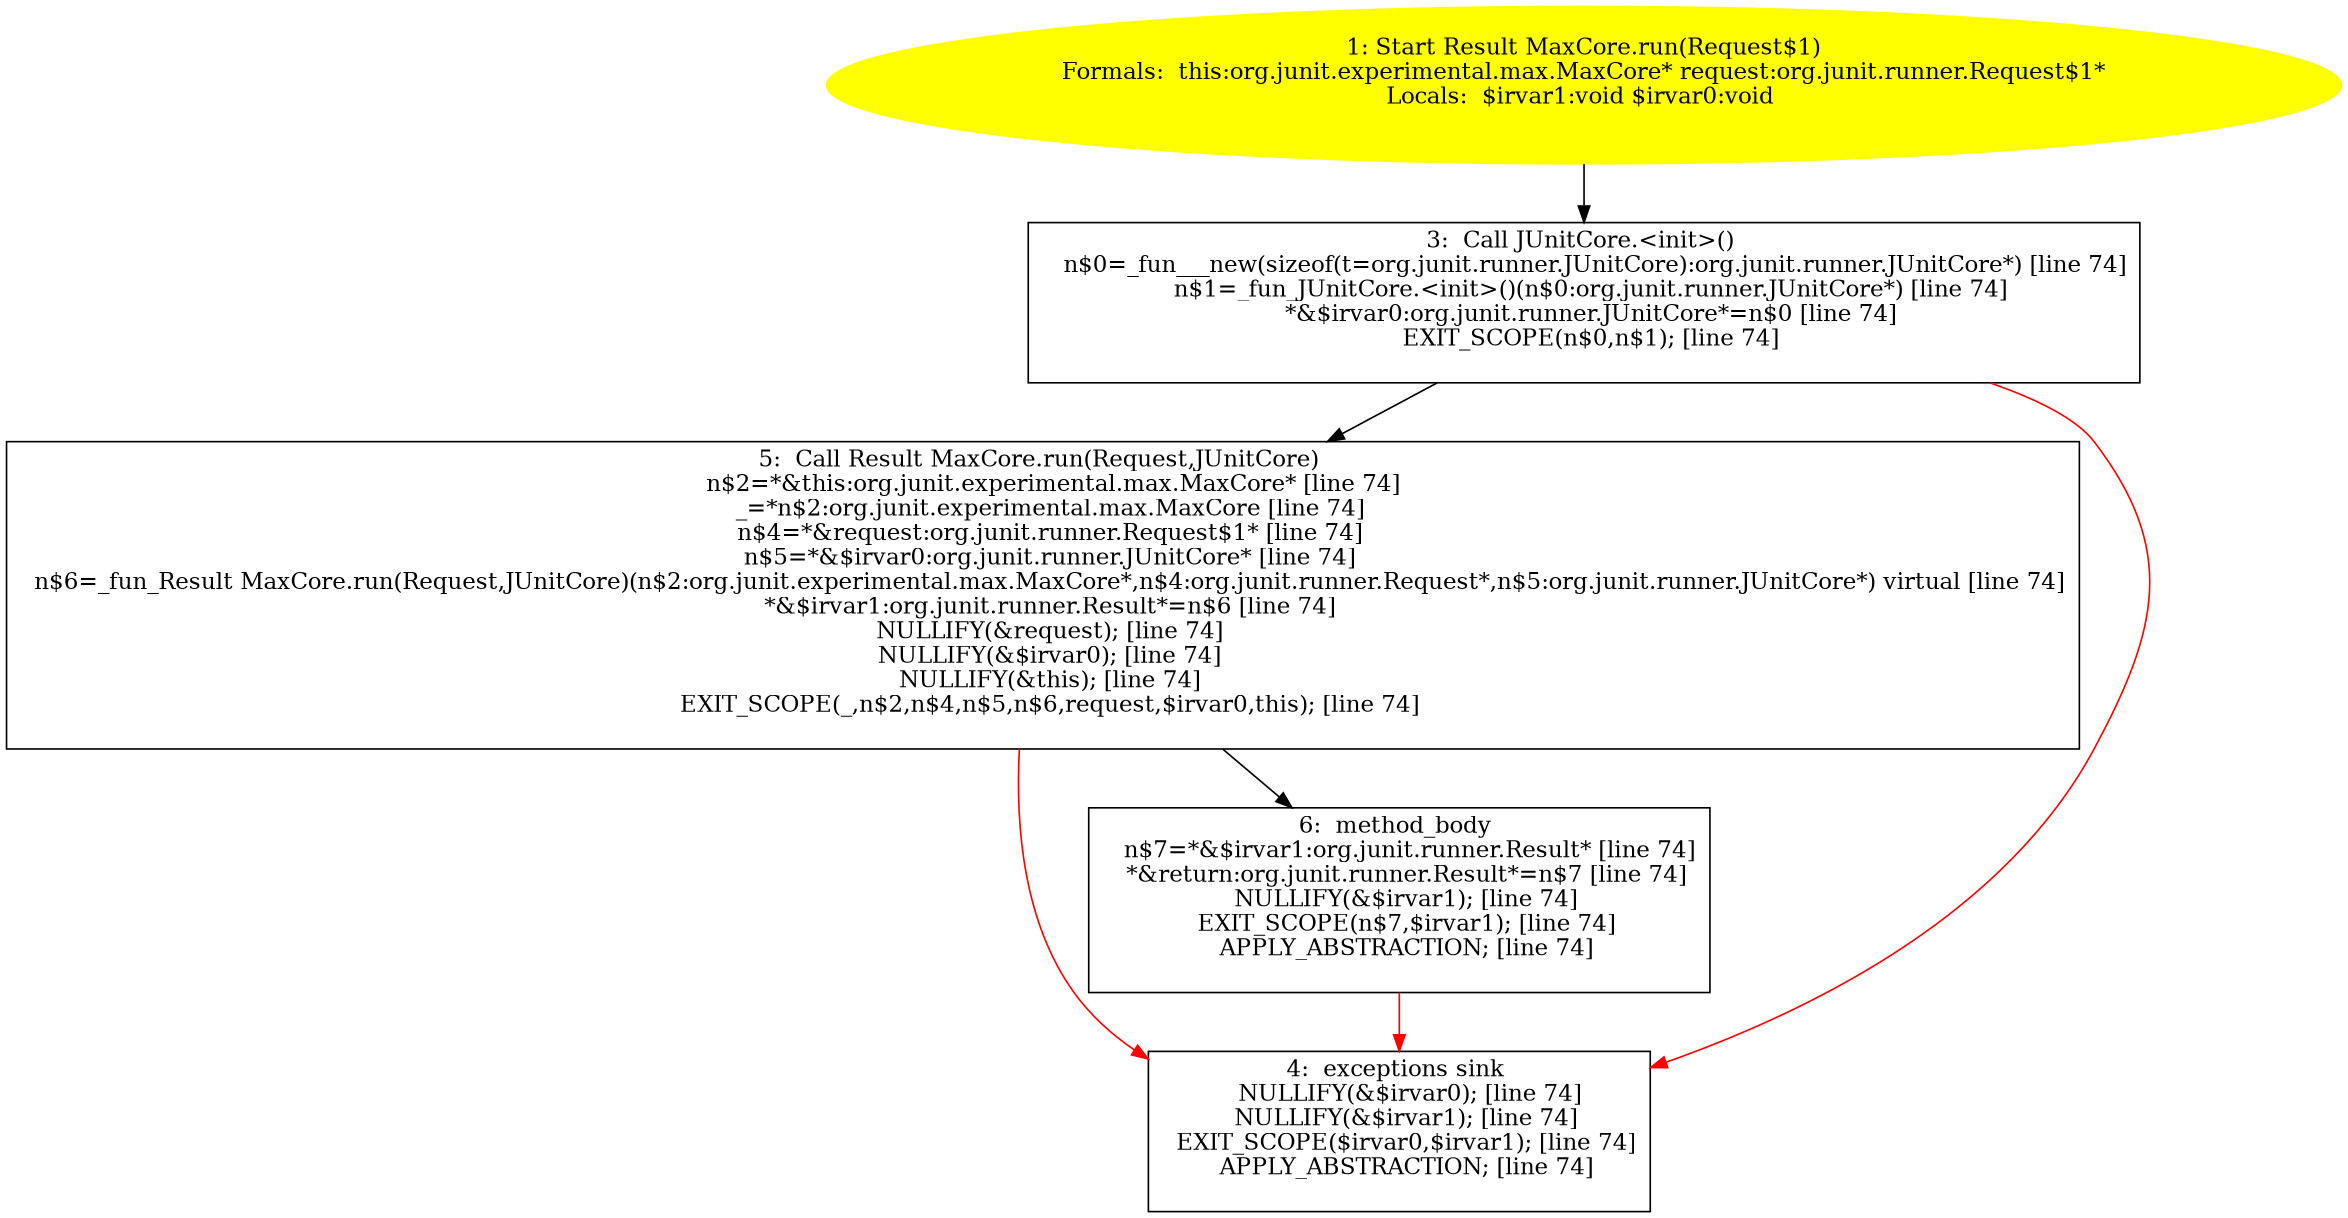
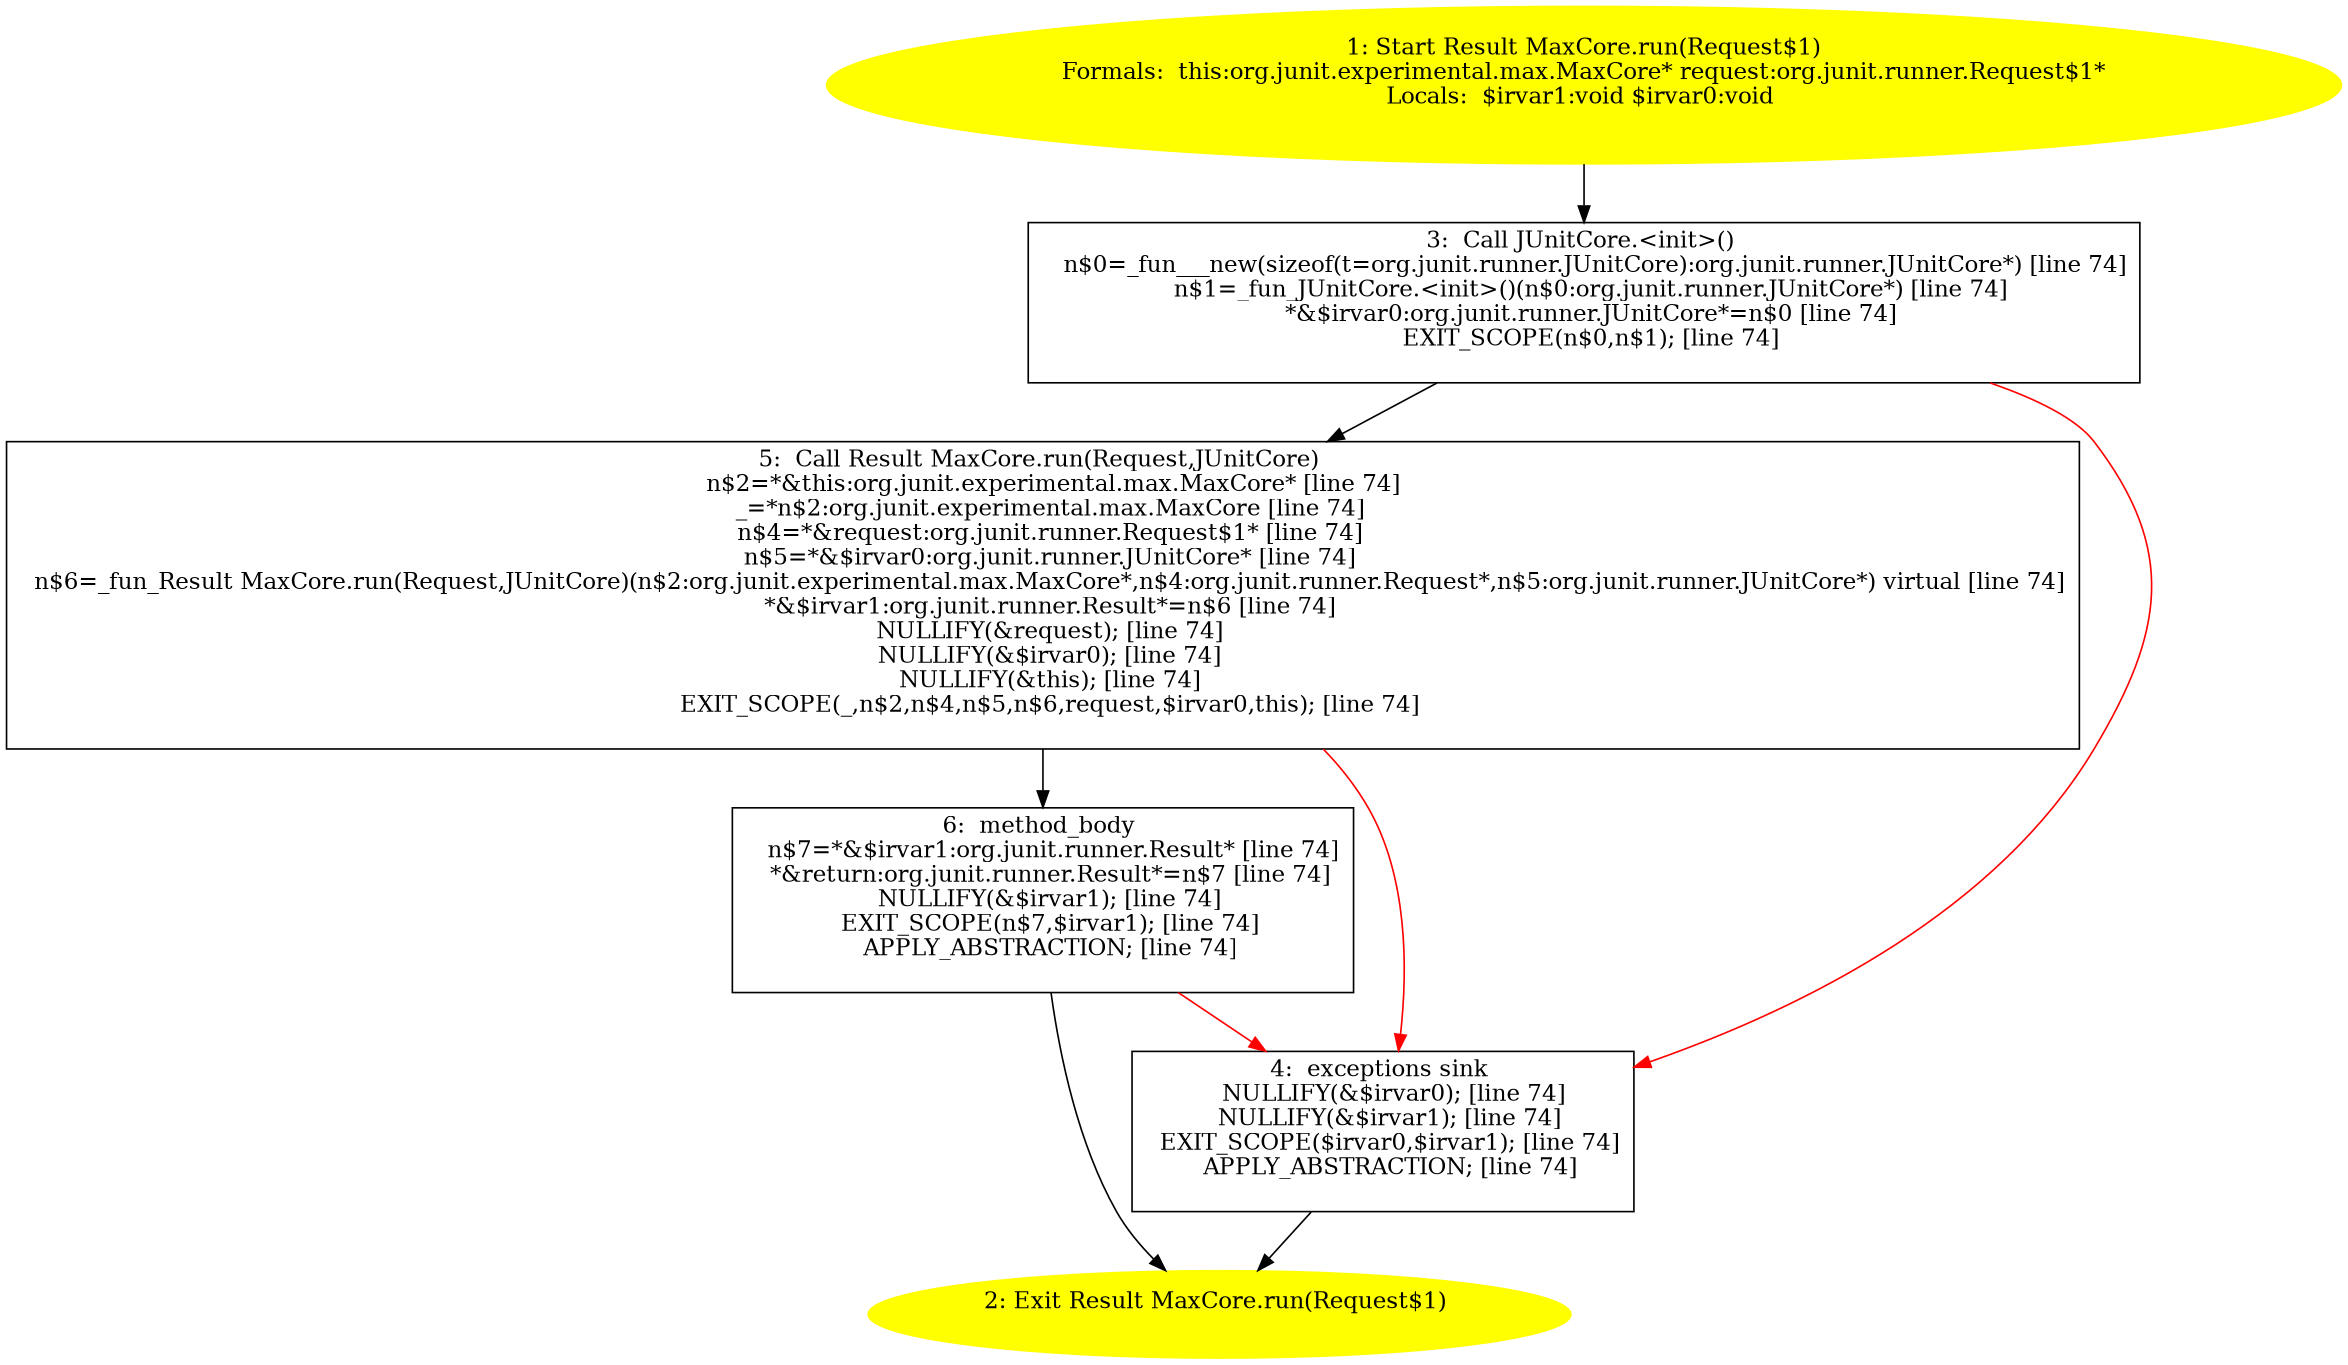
node "2: Exit Result MaxCore.run(Request$1)": added
